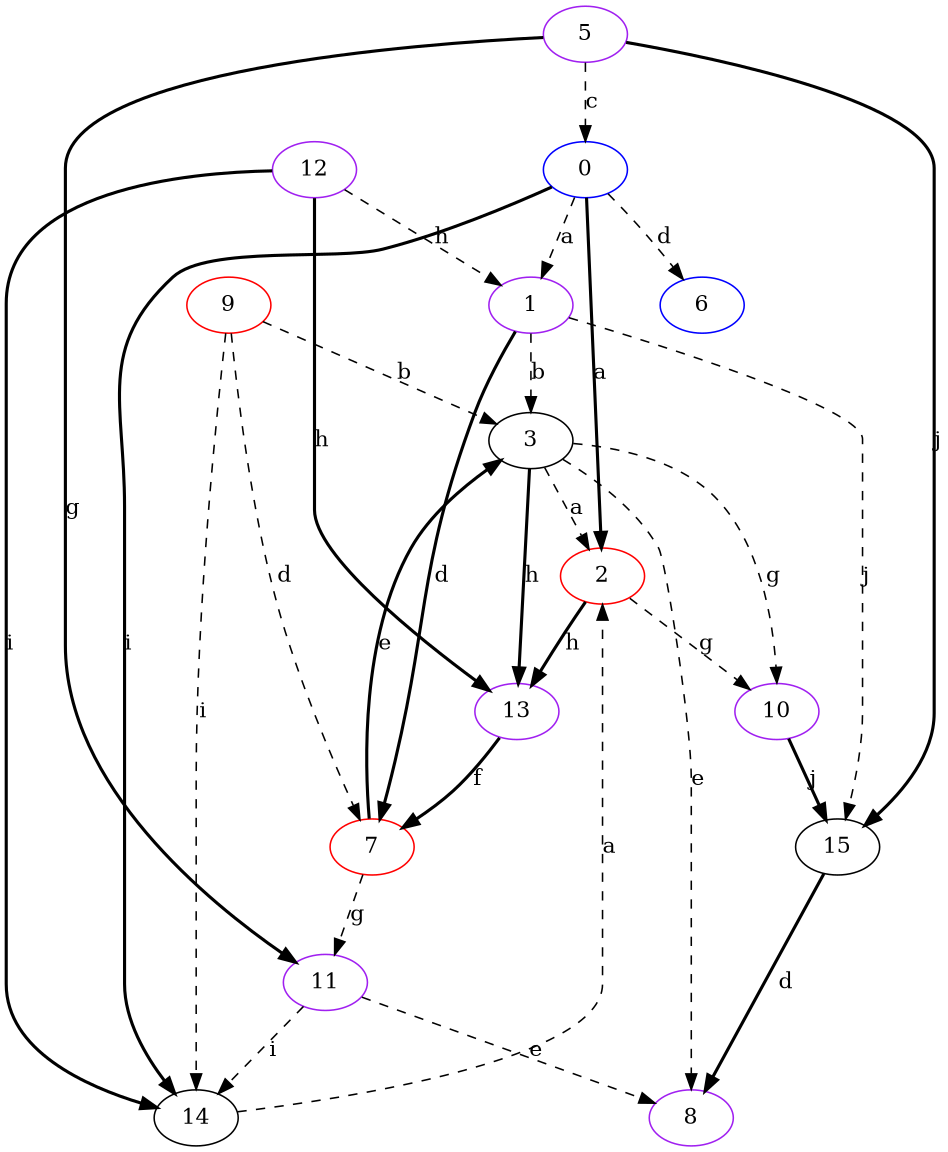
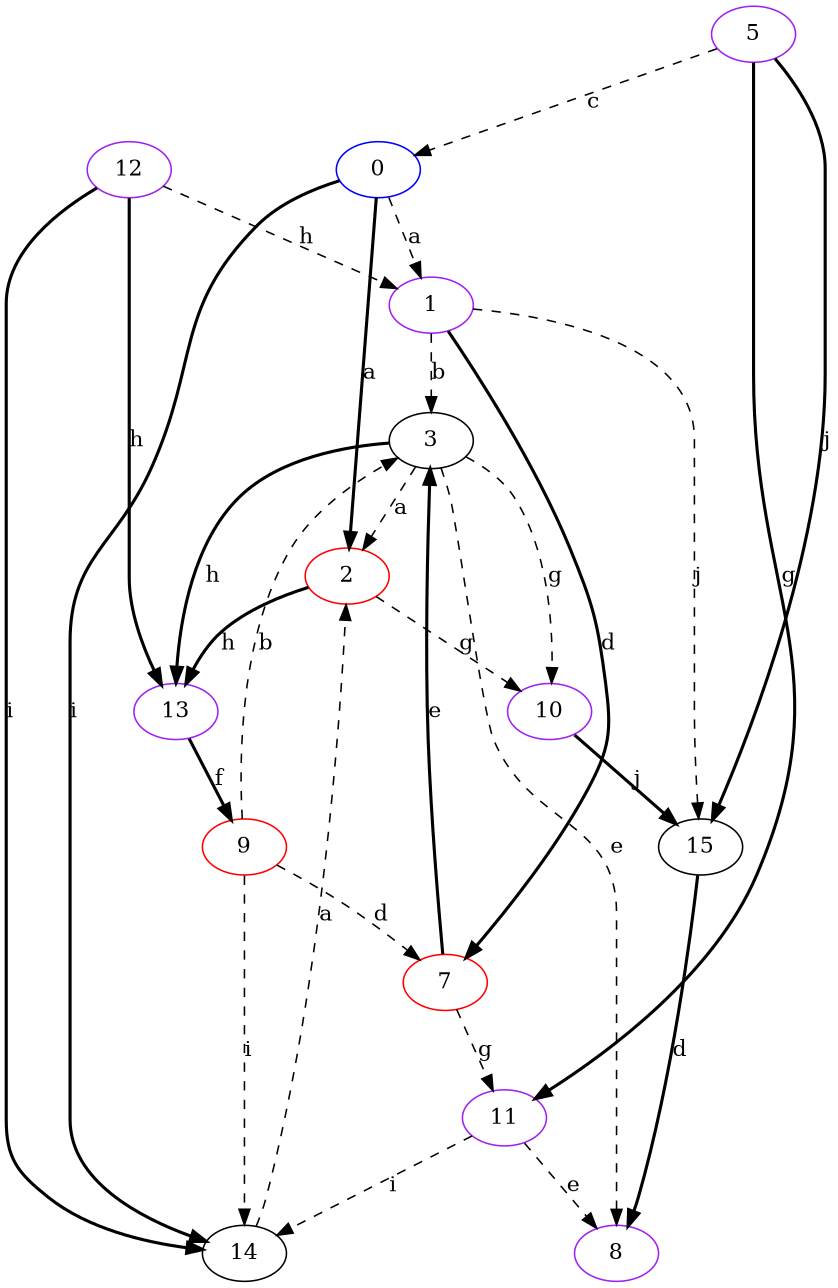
node "6": removed
edge "13" -> "7": now "13" -> "9"
